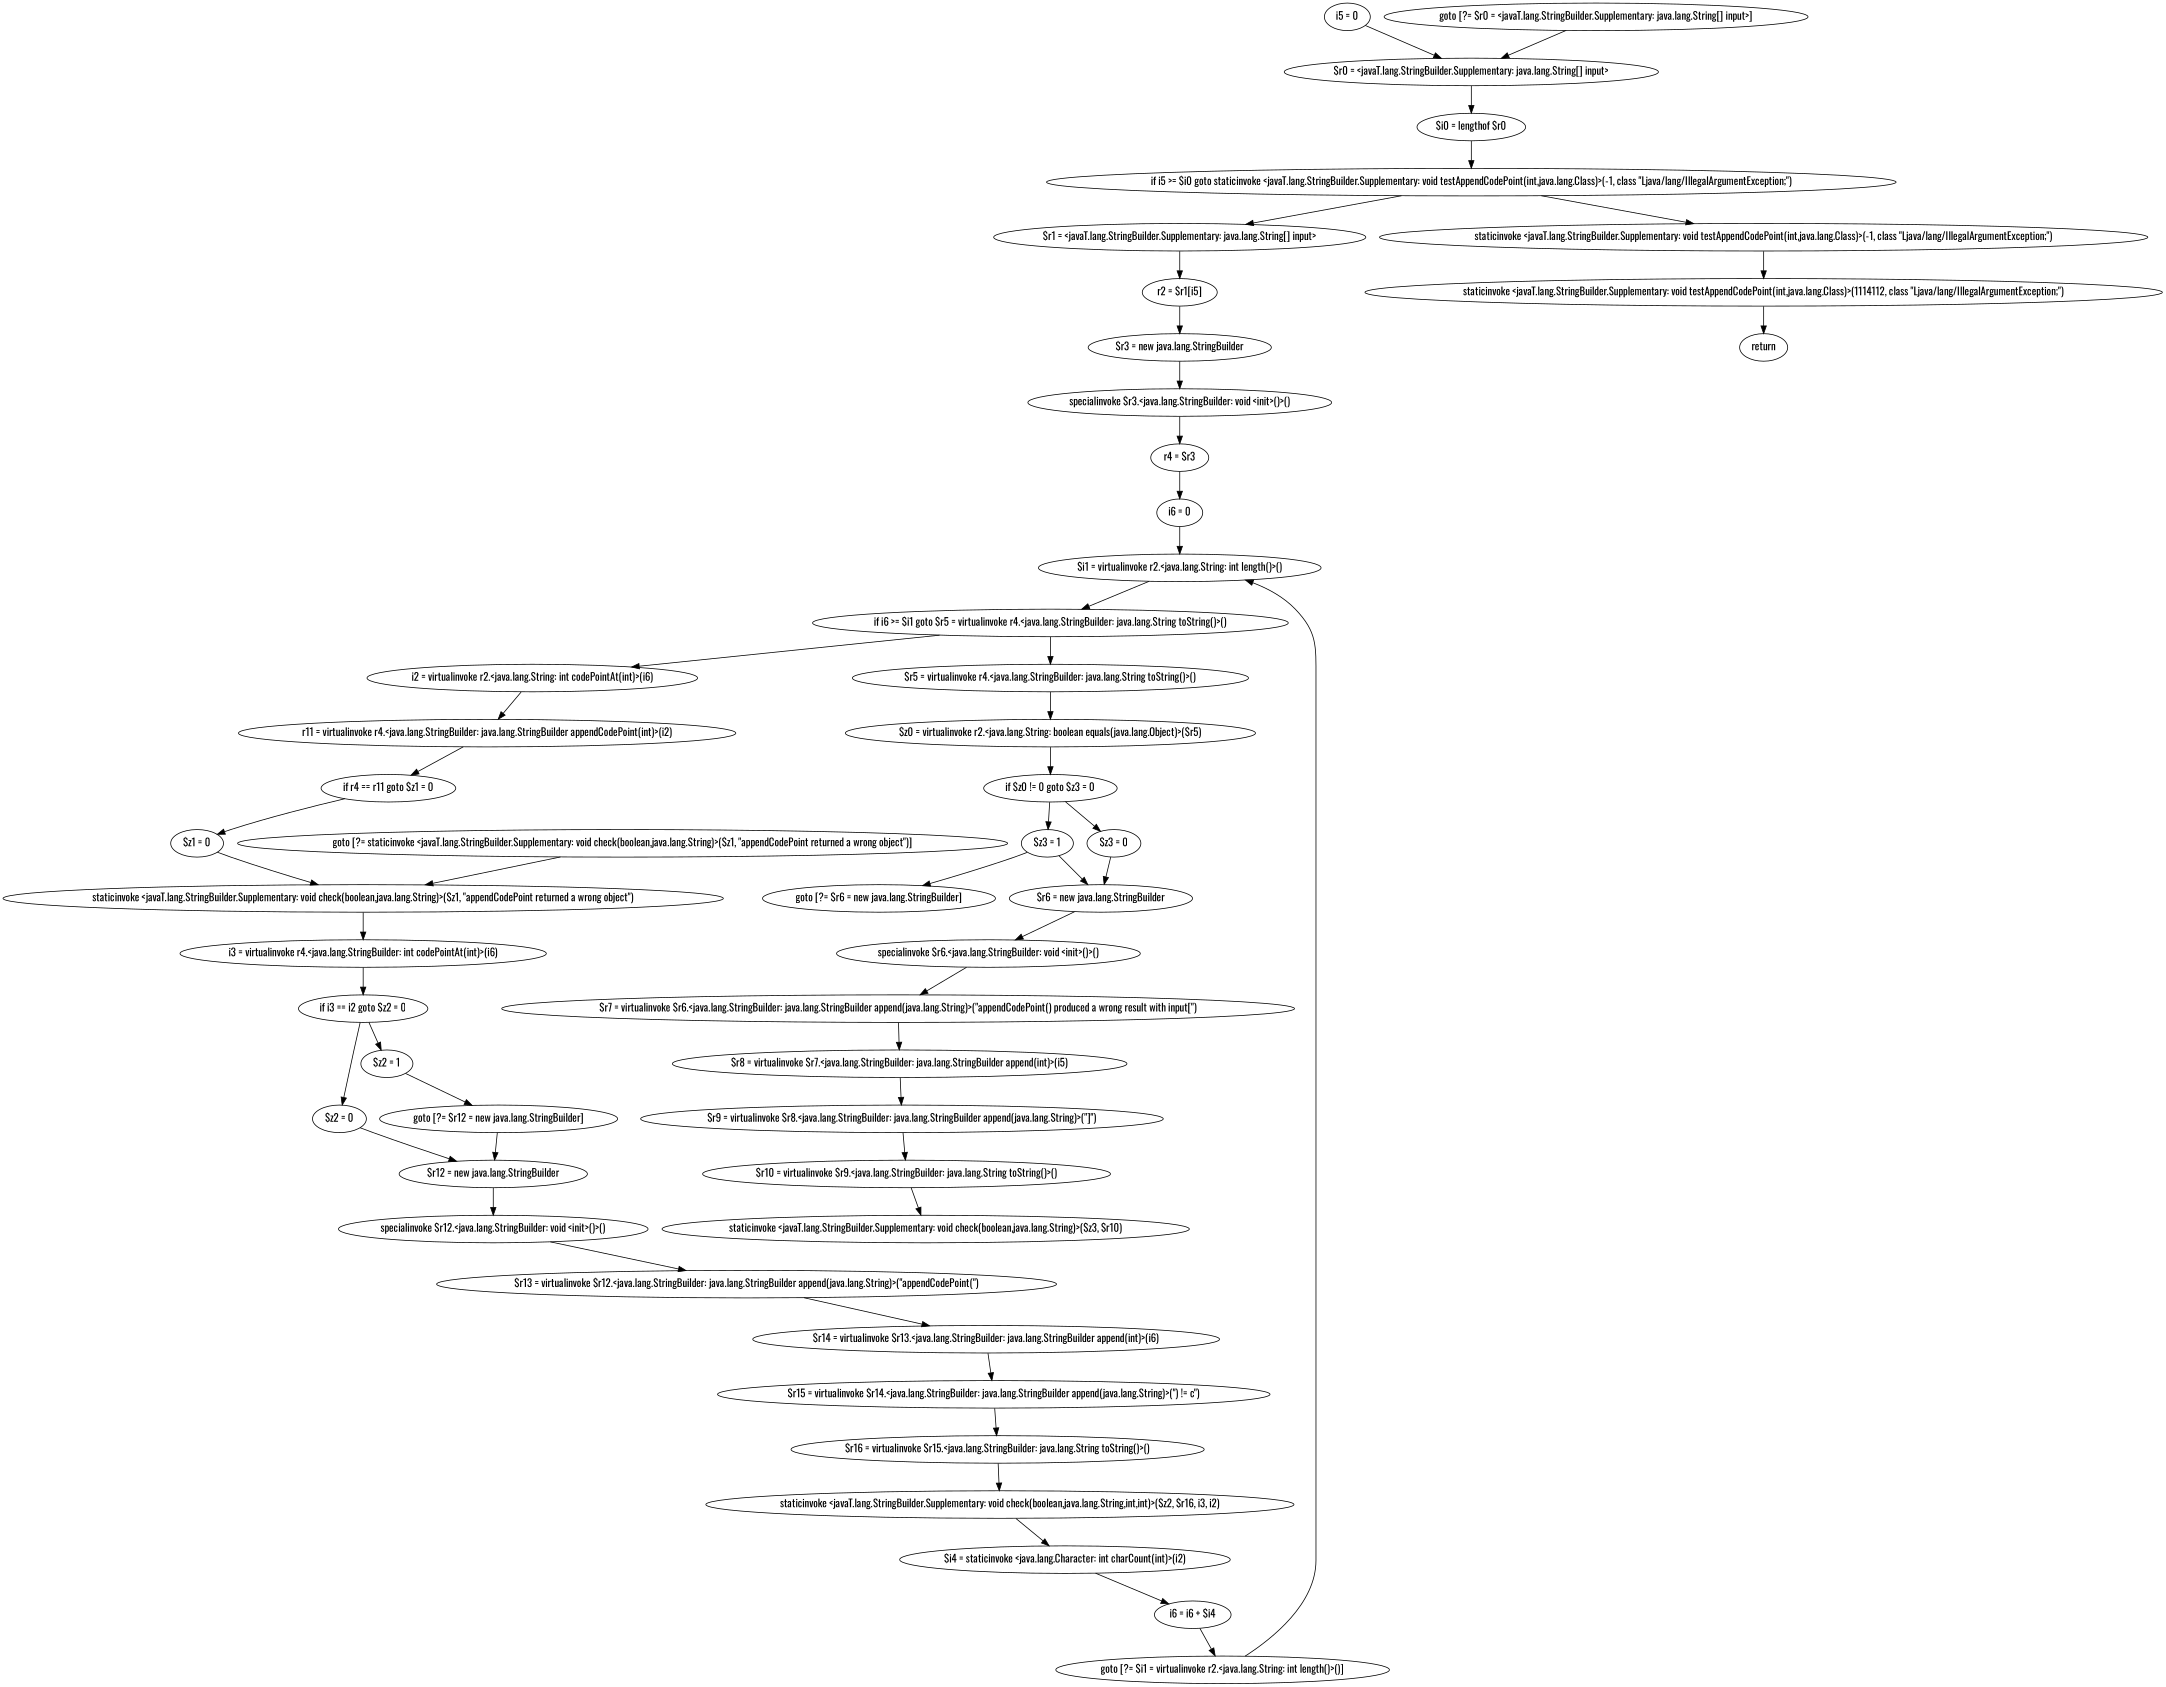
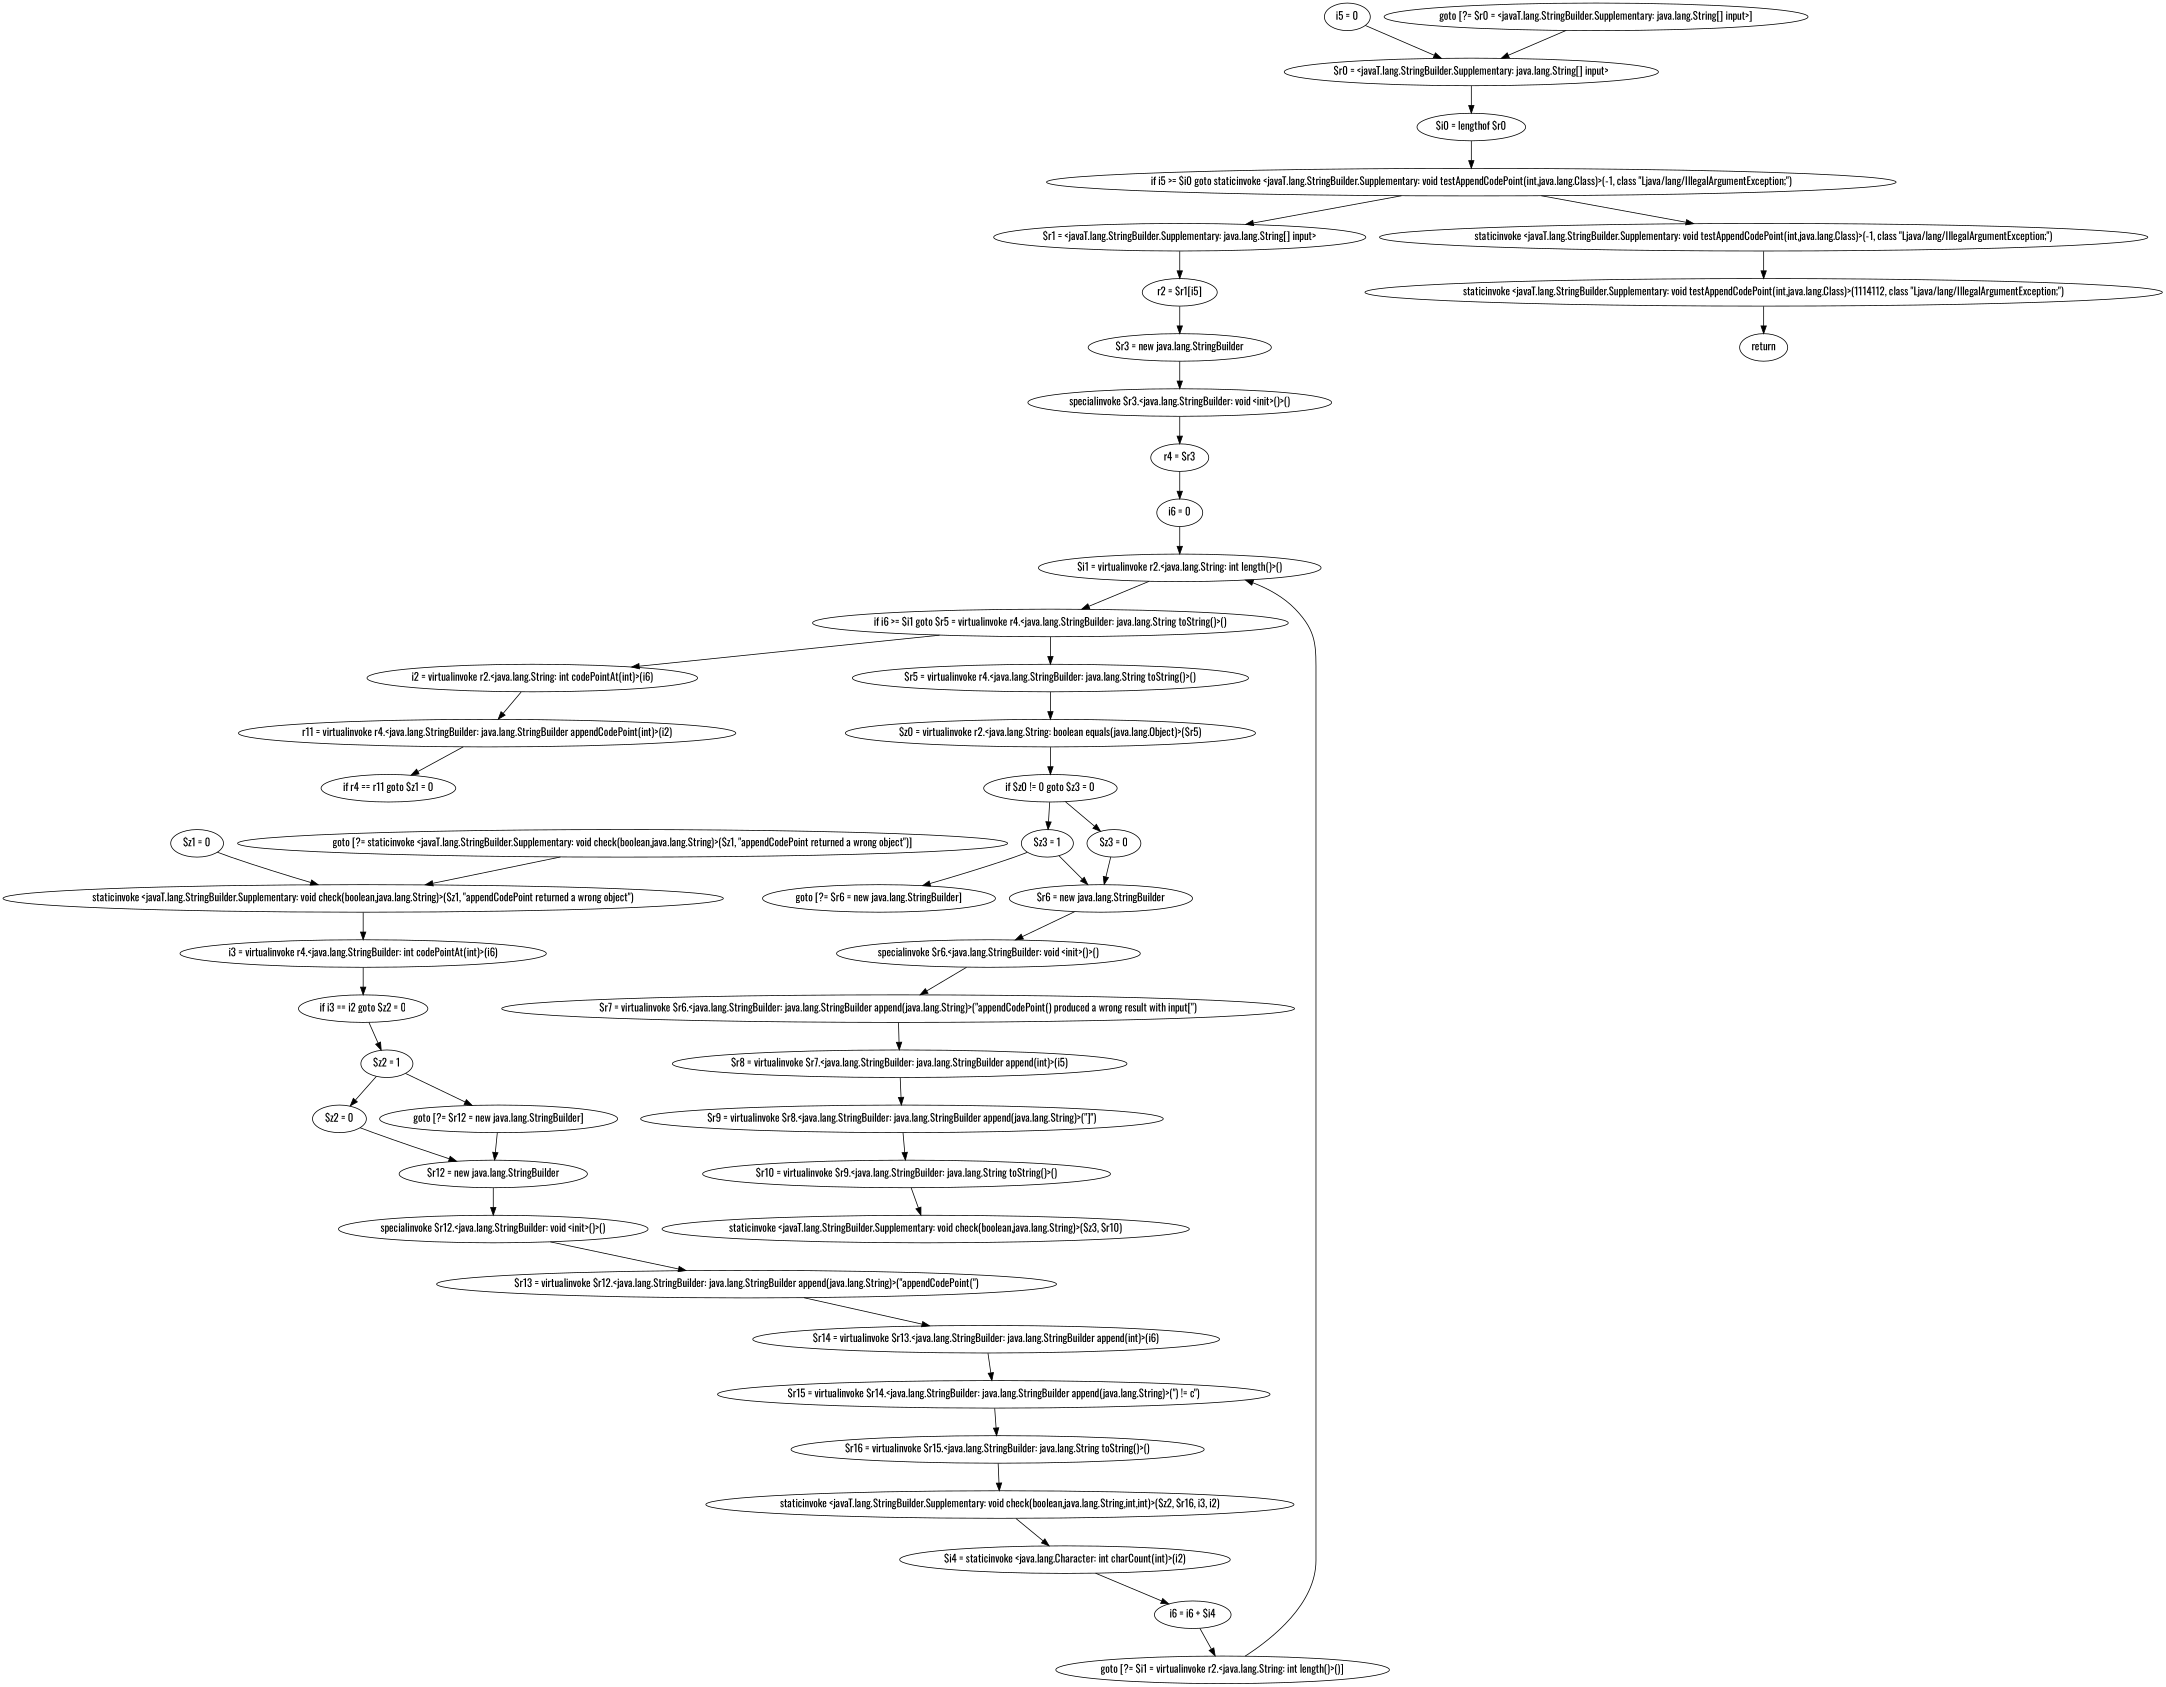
edge "if r4 == r11 goto $z1 = 0" -> "$z1 = 0": removed
edge "if i3 == i2 goto $z2 = 0" -> "$z2 = 0": now "$z2 = 1" -> "$z2 = 0"
